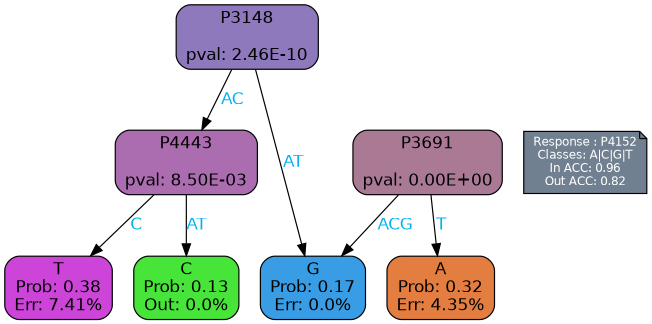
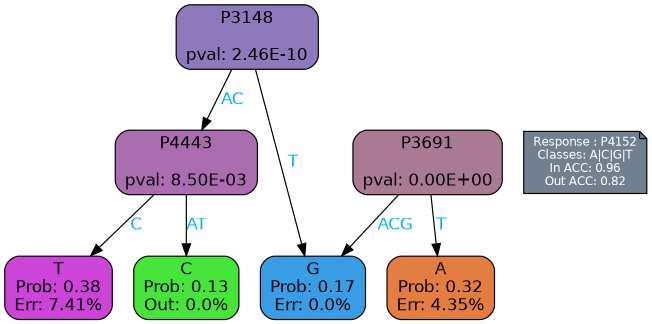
edge "P3148 pval: 2.46E-10" -> "G Prob: 0.17 Err: 0.0%": label "AT" -> "T"
